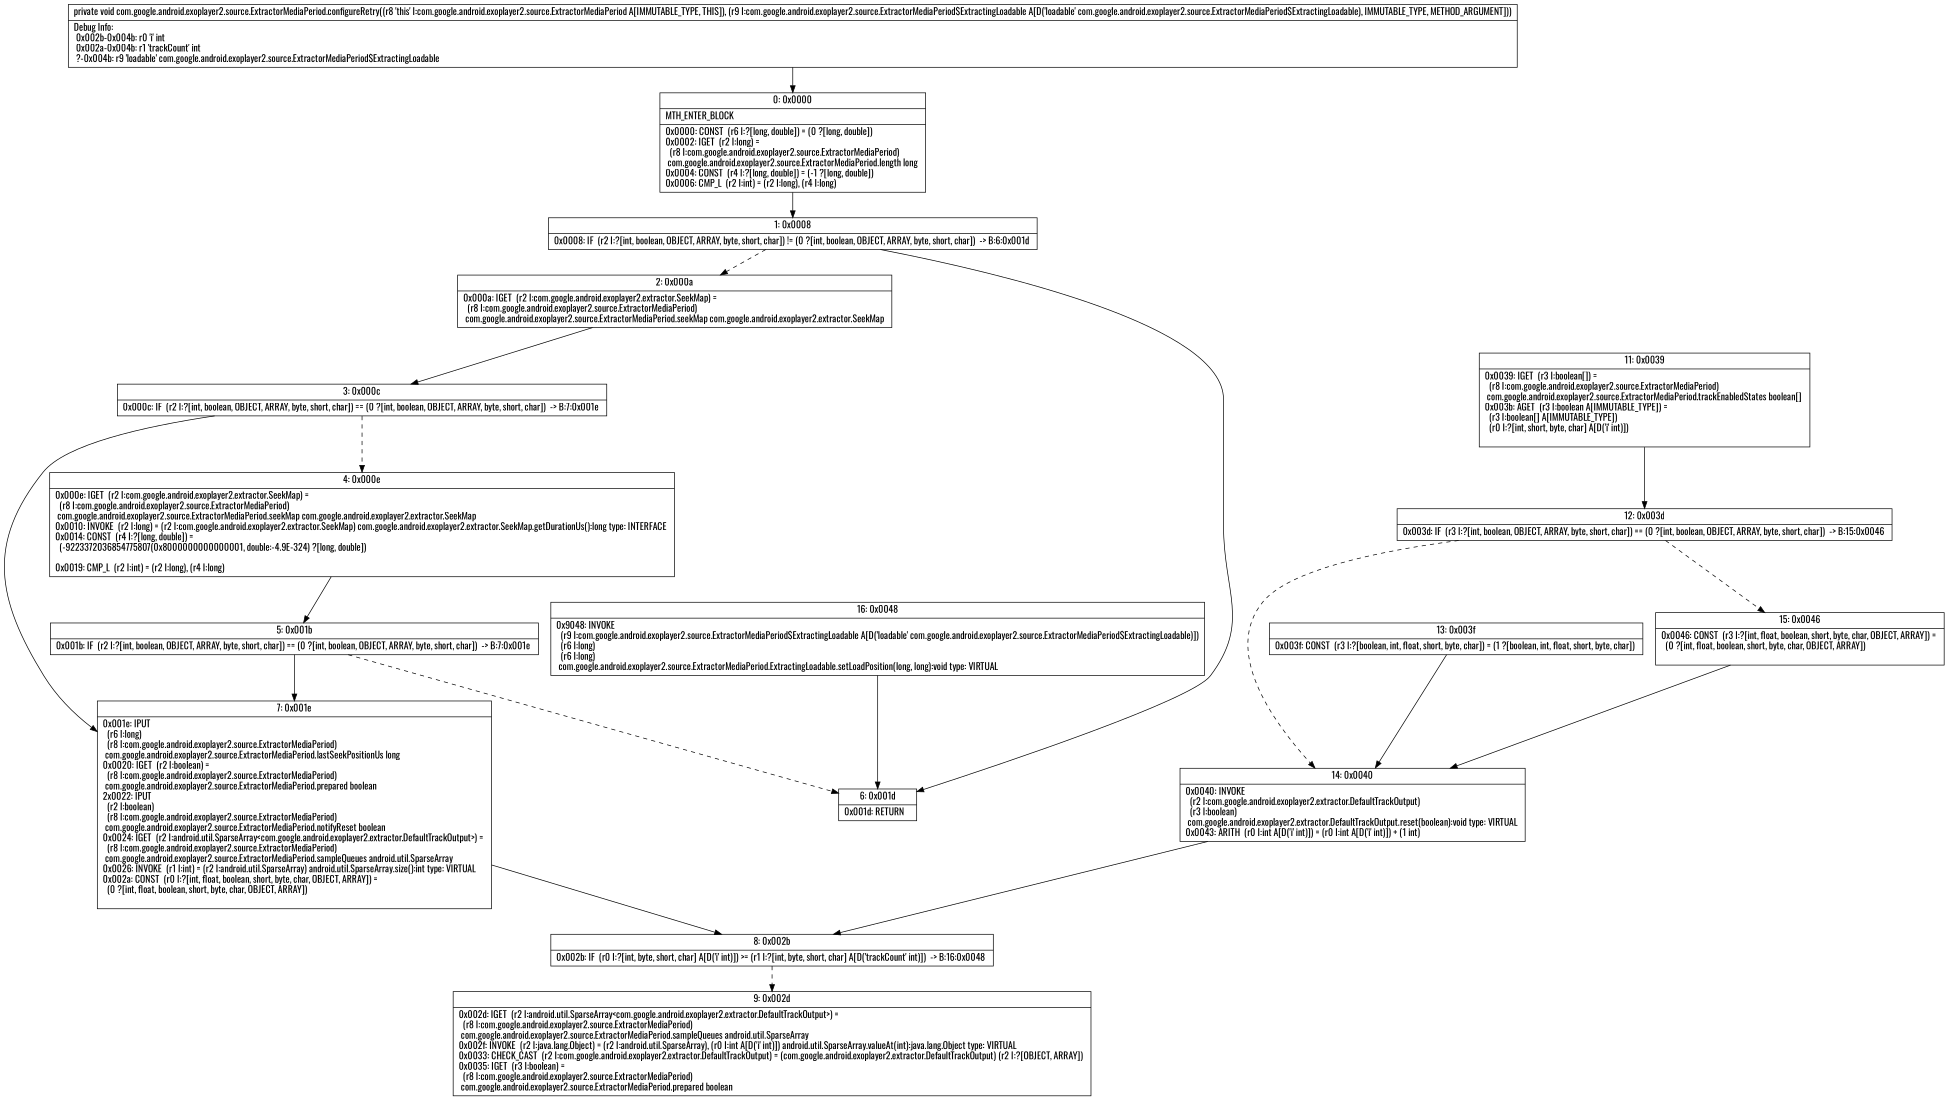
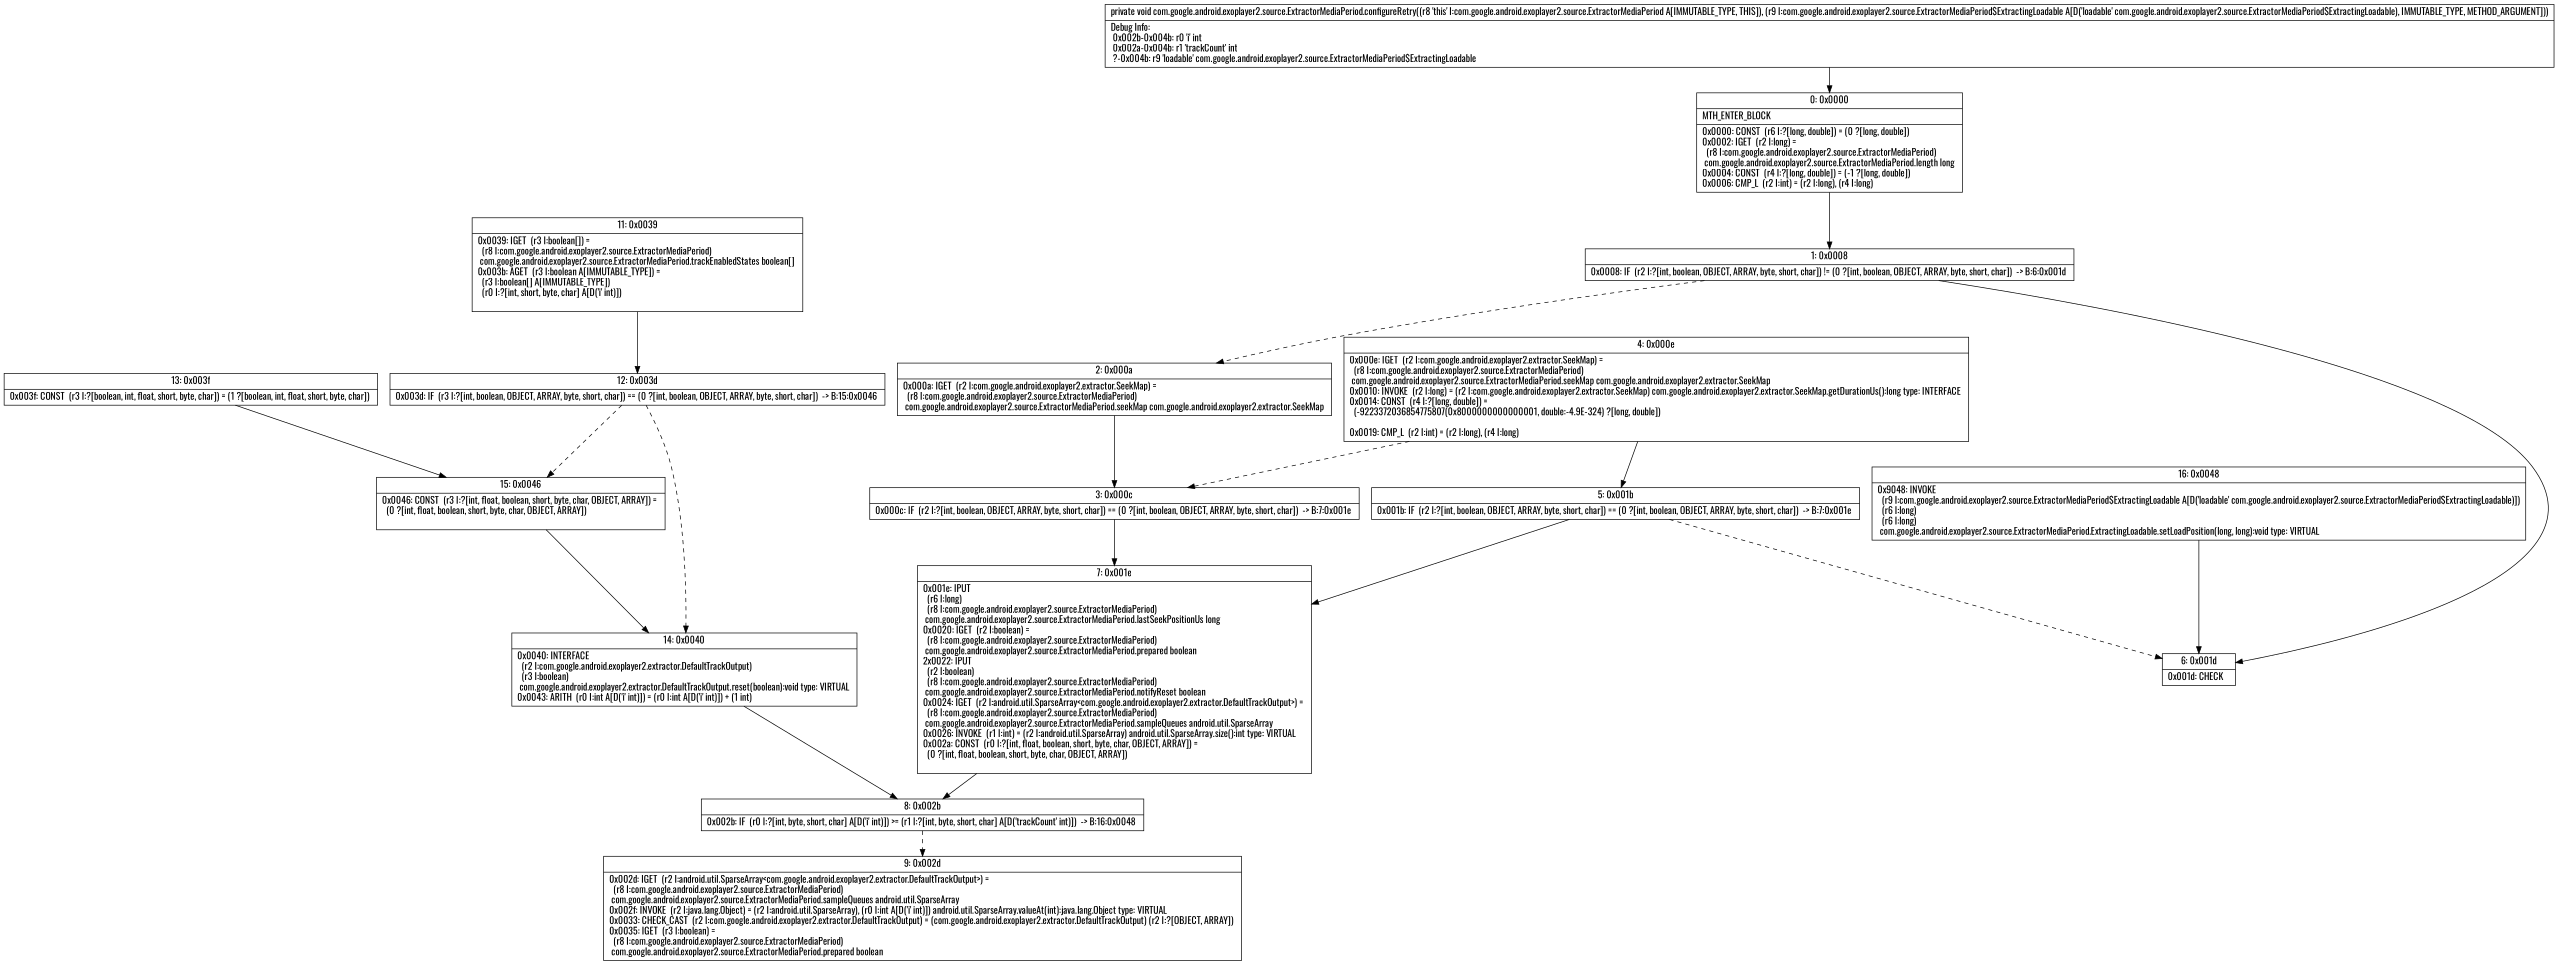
edge "3: 0x000c" -> "4: 0x000e": reversed
edge "13: 0x003f" -> "14: 0x0040": now "13: 0x003f" -> "15: 0x0046"
node "14: 0x0040": text "0x0040: INVOKE" -> "0x0040: INTERFACE"
node "6: 0x001d": text "0x001d: RETURN" -> "0x001d: CHECK"
